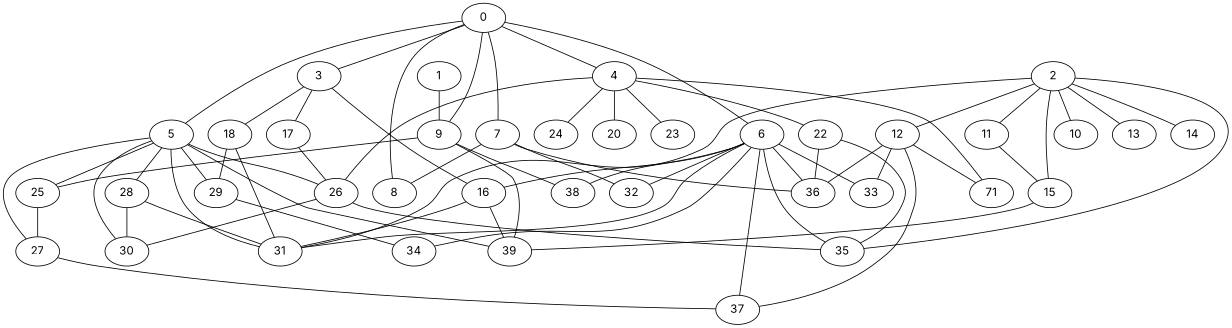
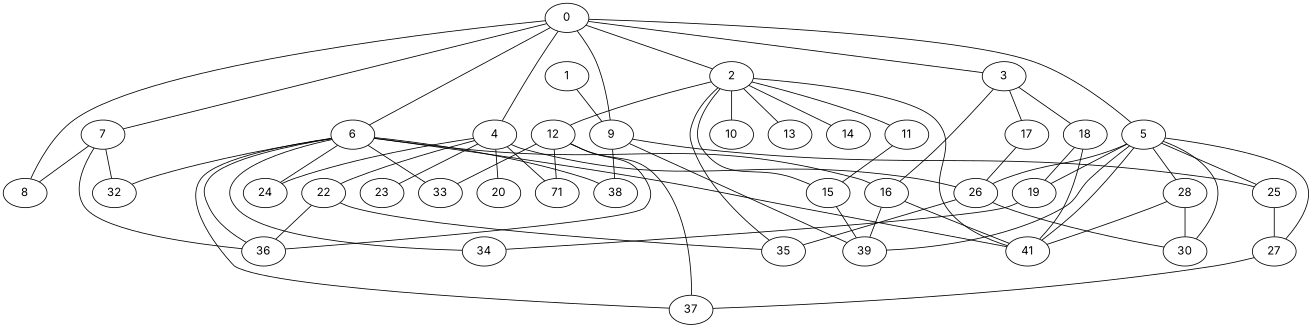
edge "0" -- "2": added
node "29": label "29" -> "19"
edge "6" -- "35": now "6" -- "24"
node "31": label "31" -> "41"
